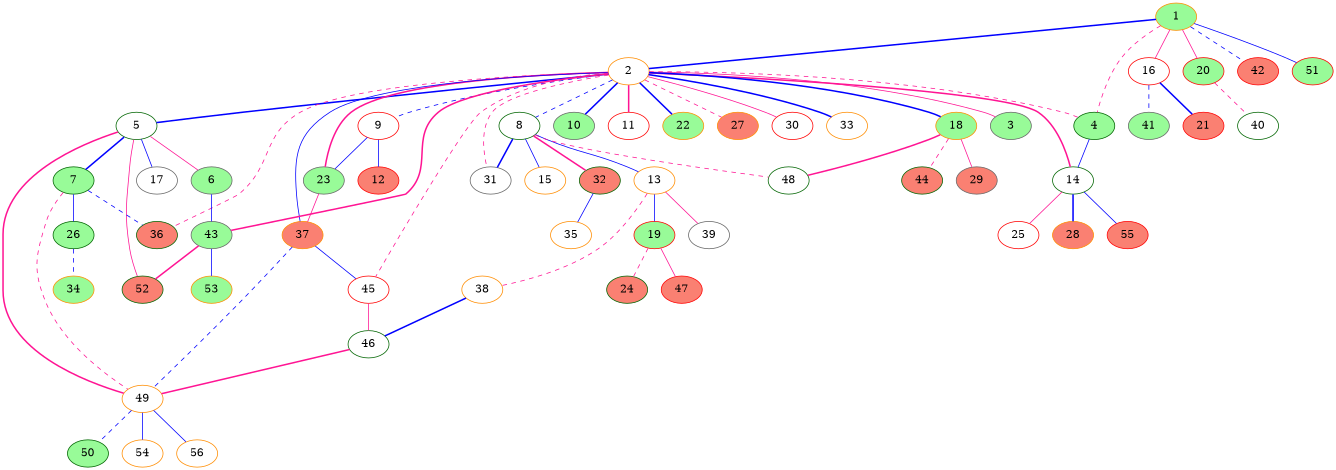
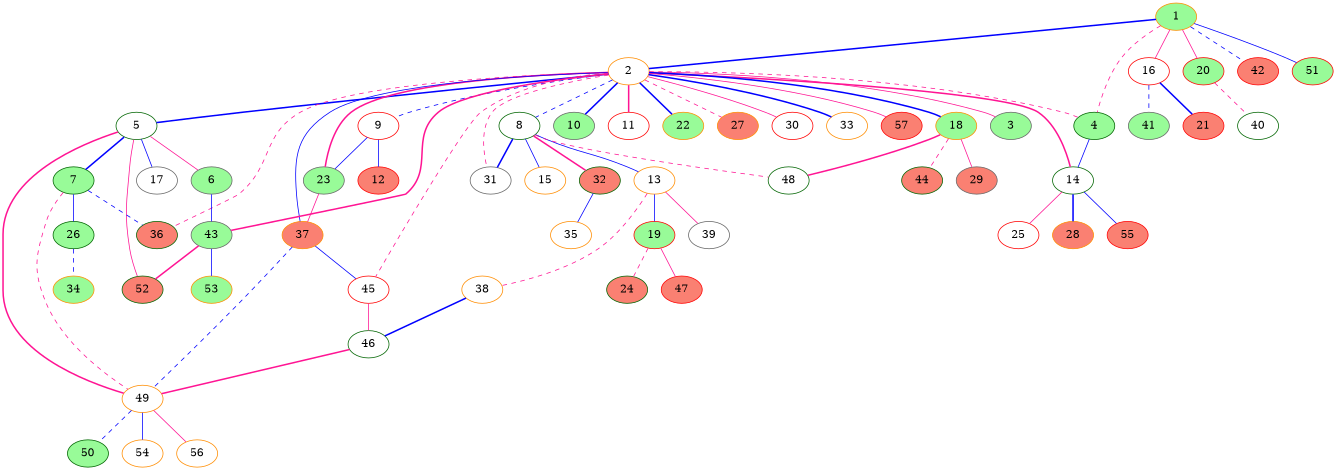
node "57": added
edge "49" -- "56": color blue -> deeppink
